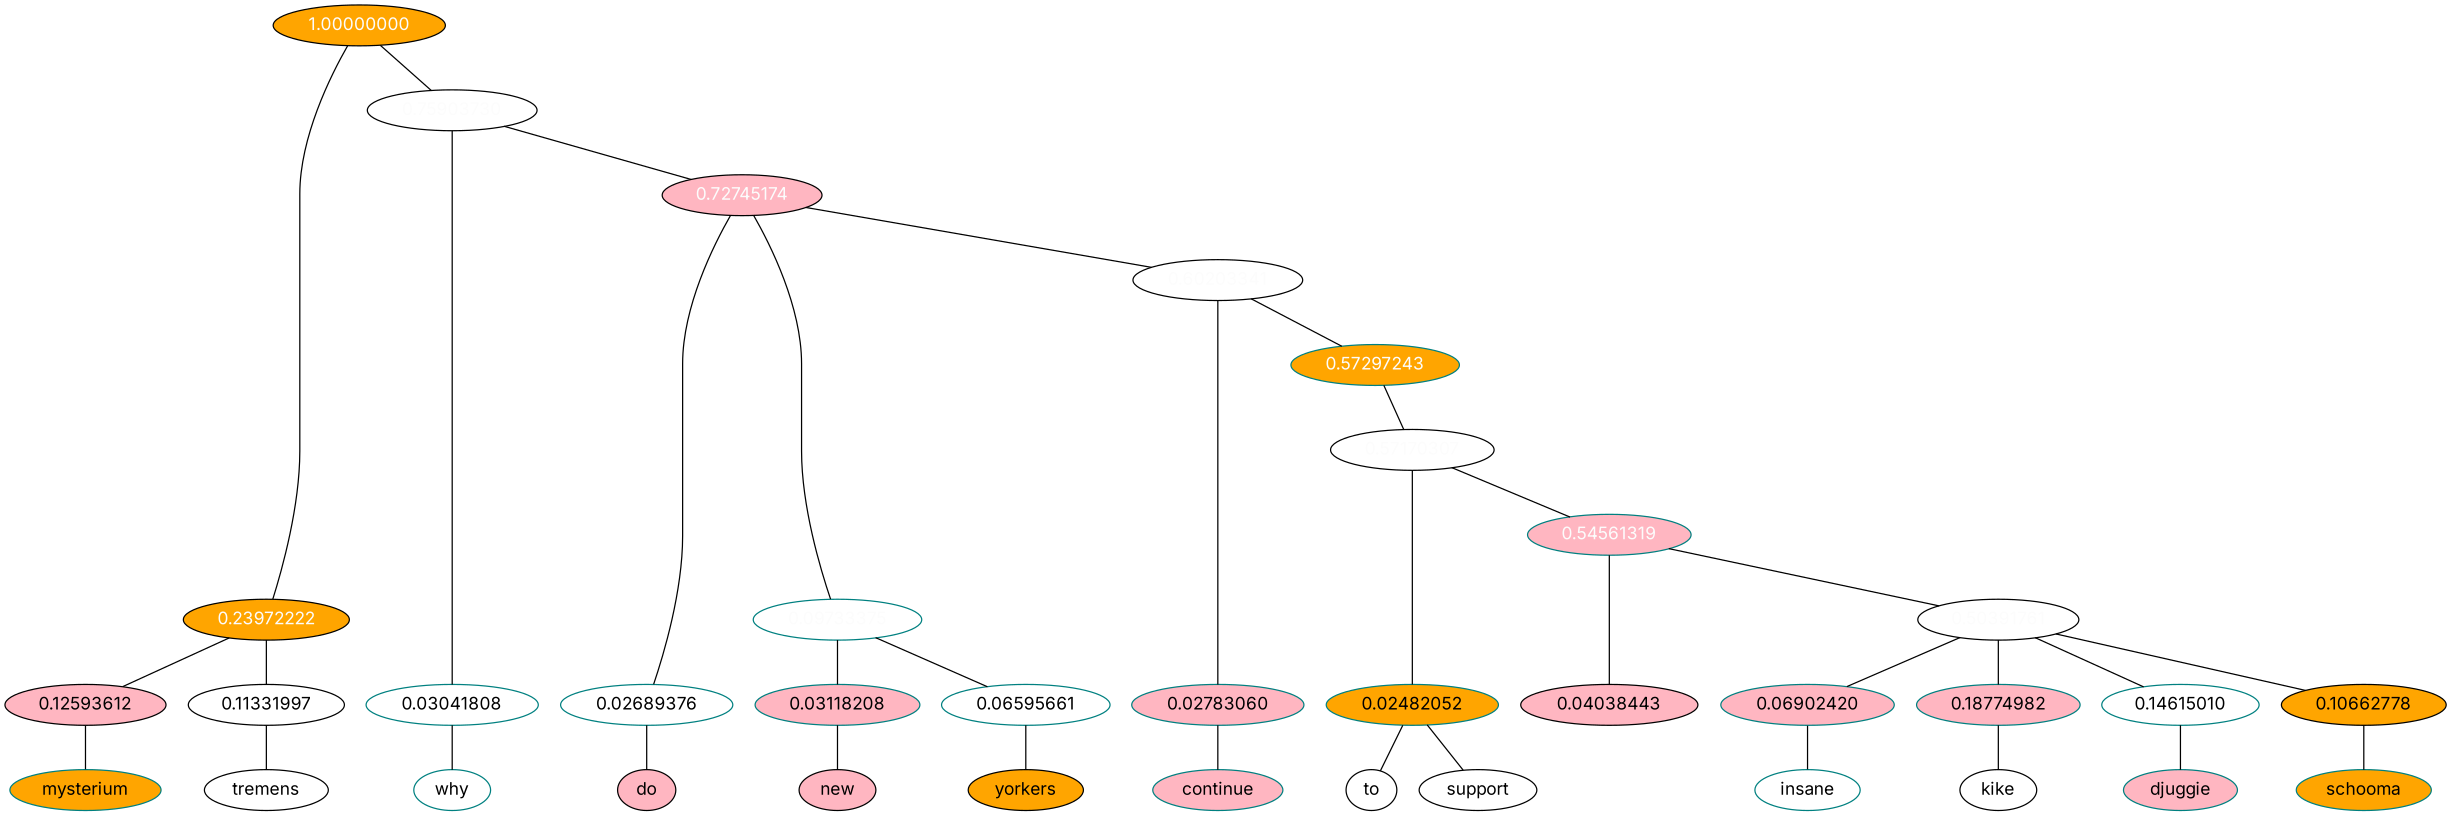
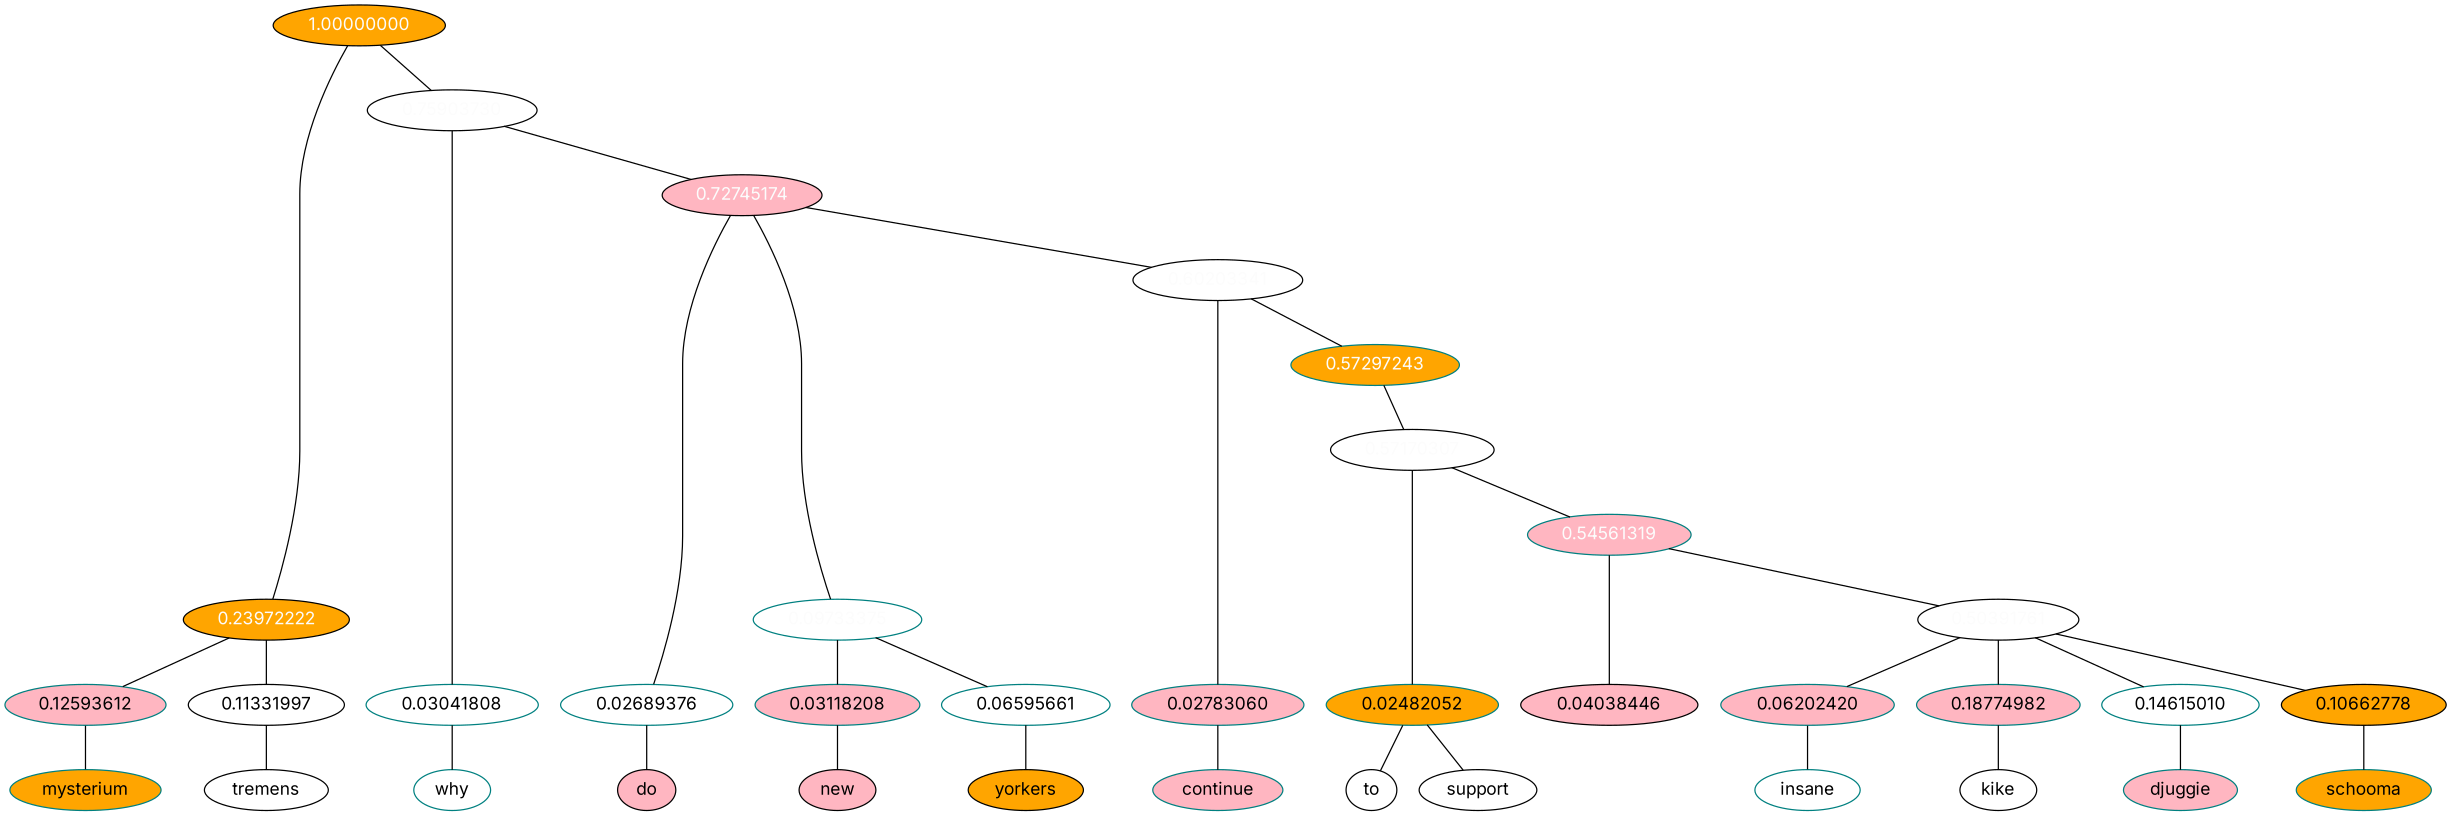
node "0.12593612": color black -> teal
node "0.04038443": label "0.04038443" -> "0.04038446"
node "0.06902420": label "0.06902420" -> "0.06202420"
